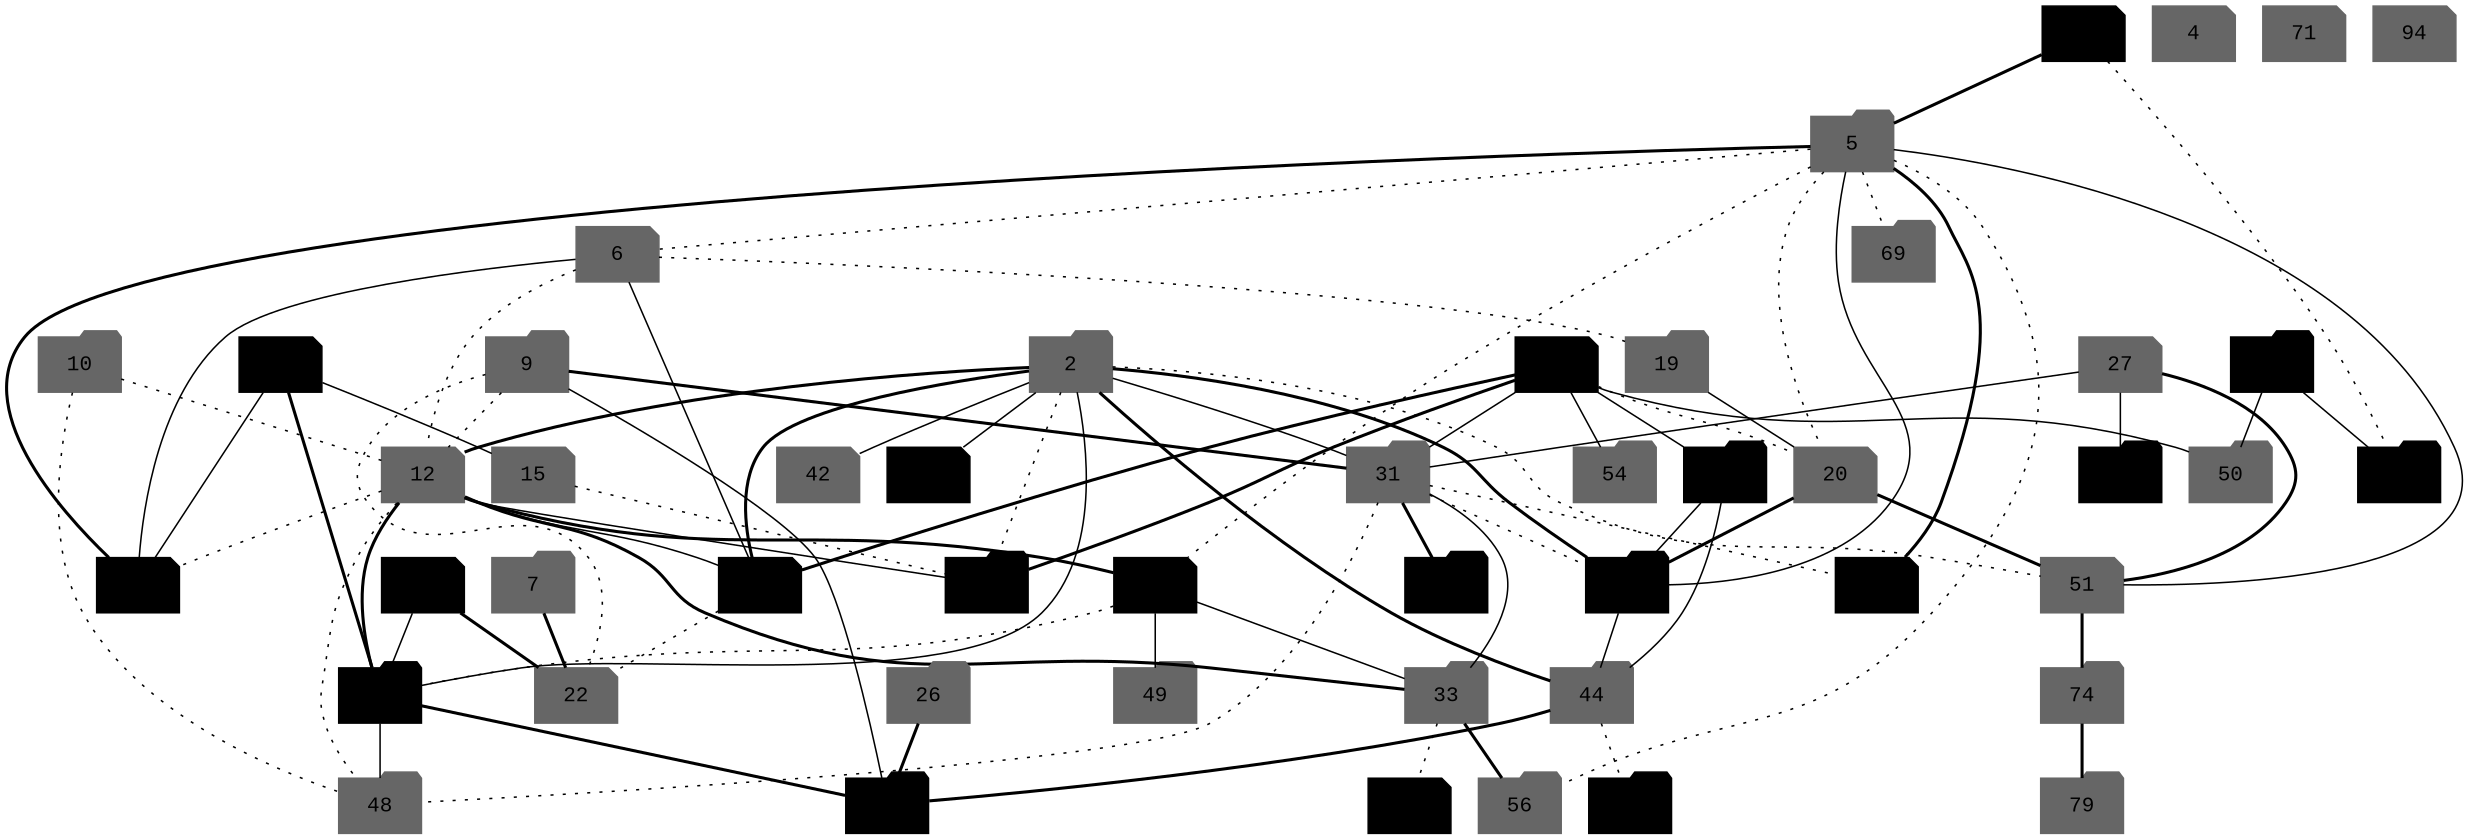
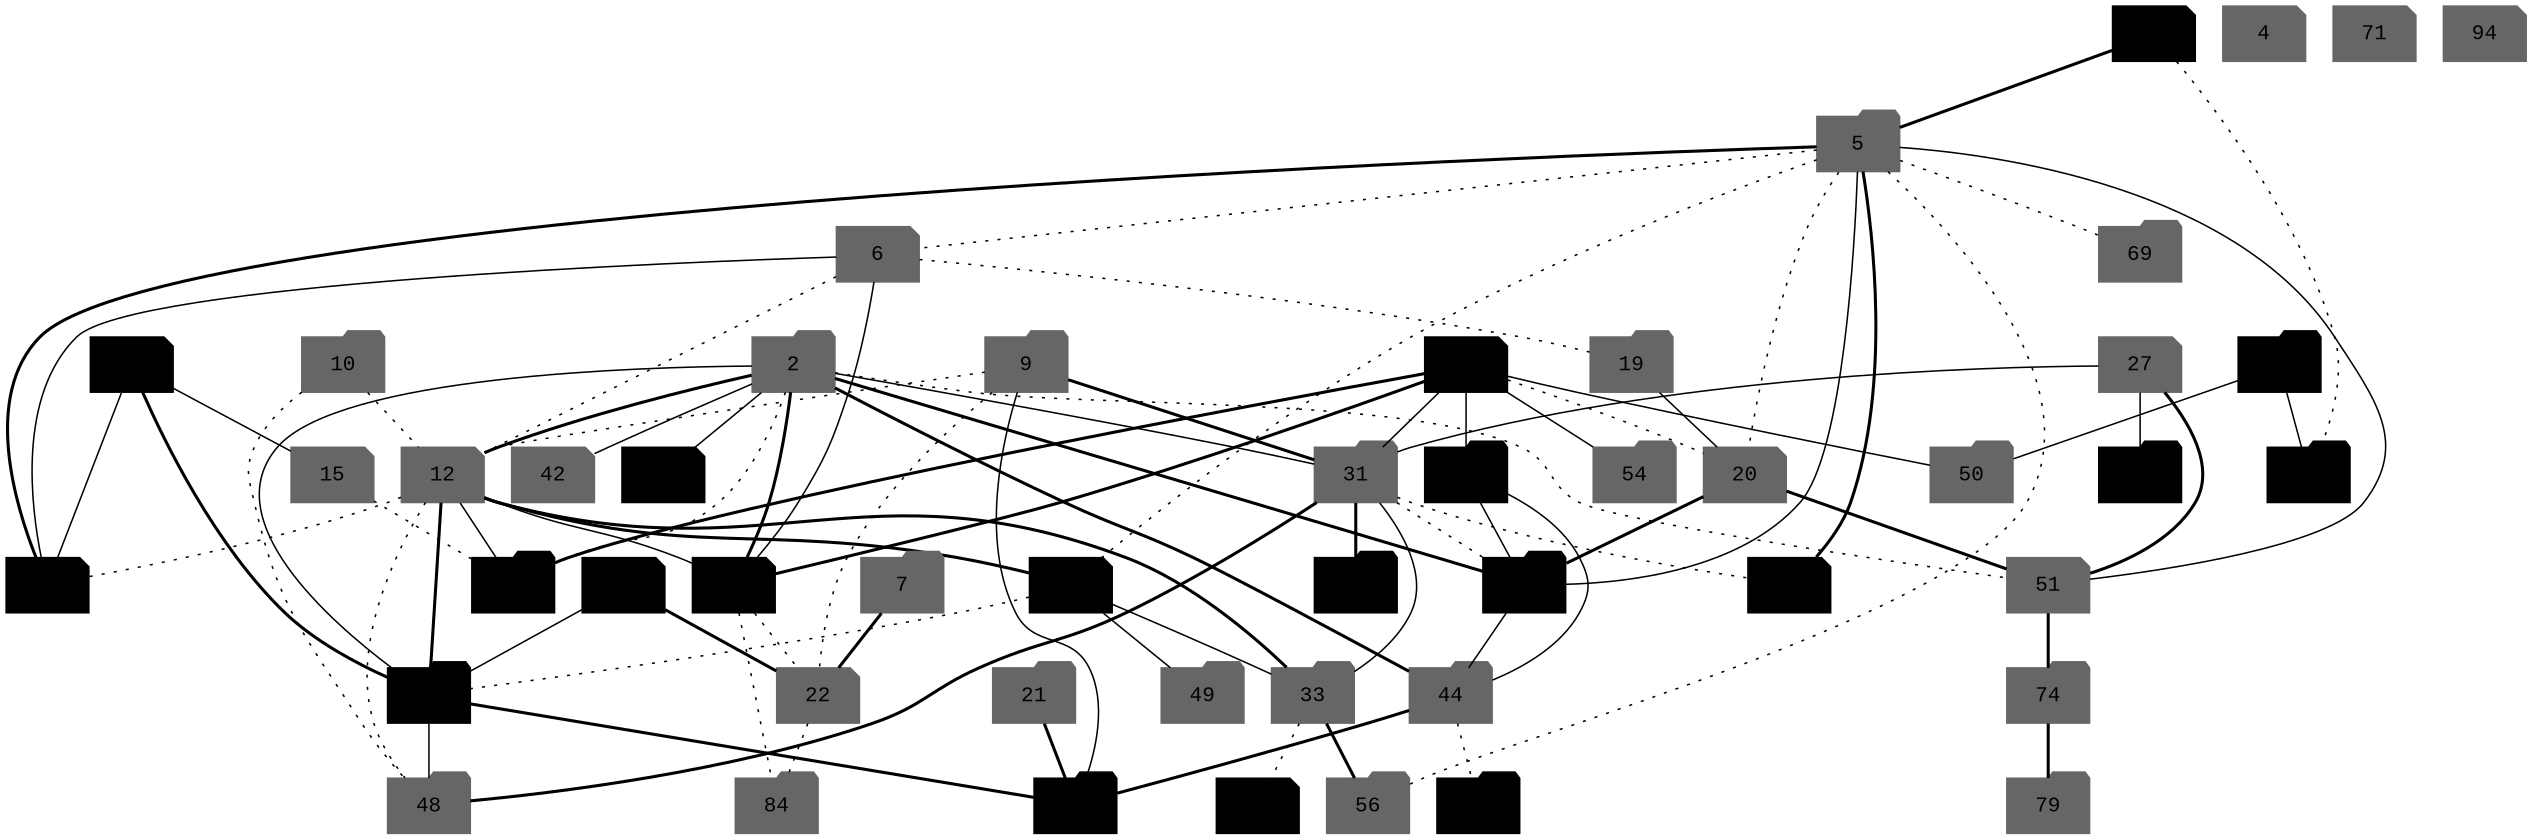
node "26": label "26" -> "21"
edge "31" -- "48": style dotted -> bold
node "84": added
